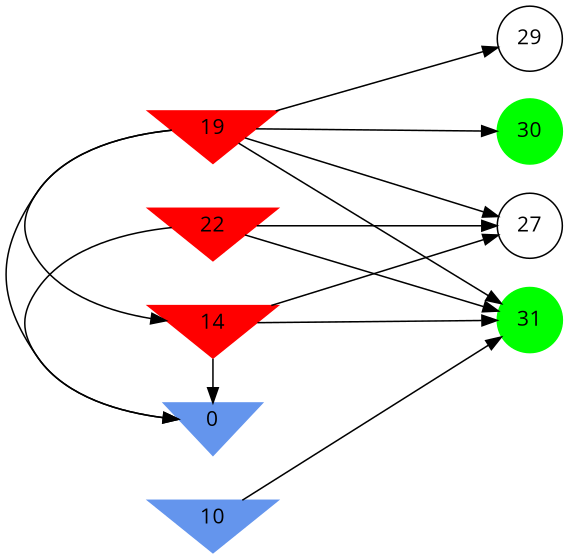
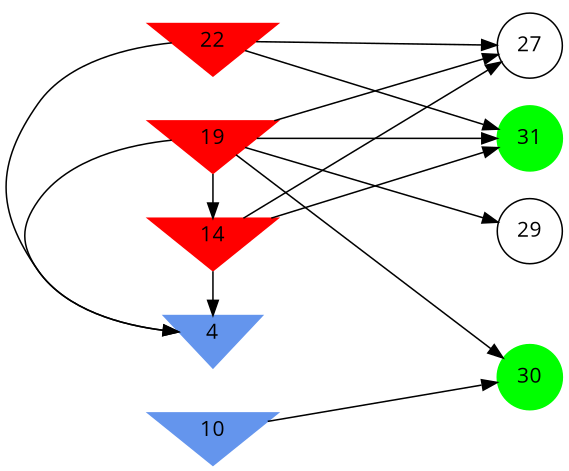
node "0": label "0" -> "4"
edge "10" -> "31": now "10" -> "30"
